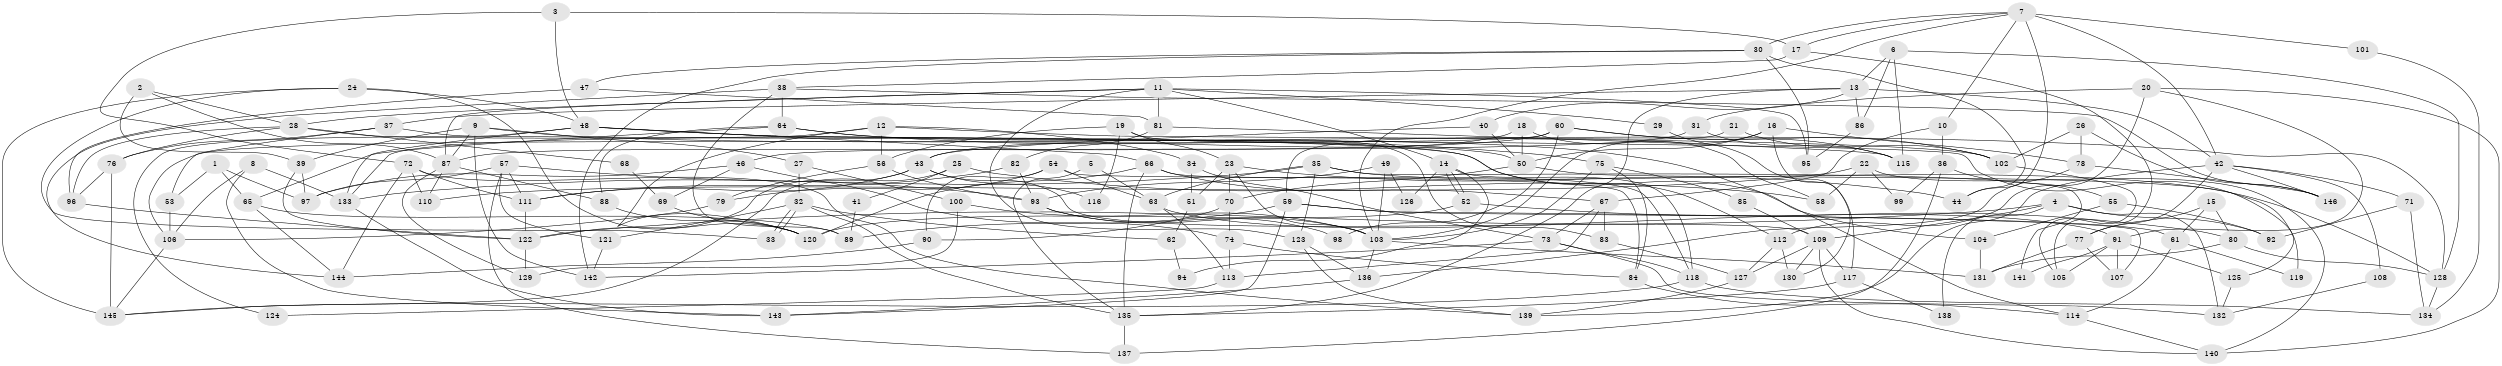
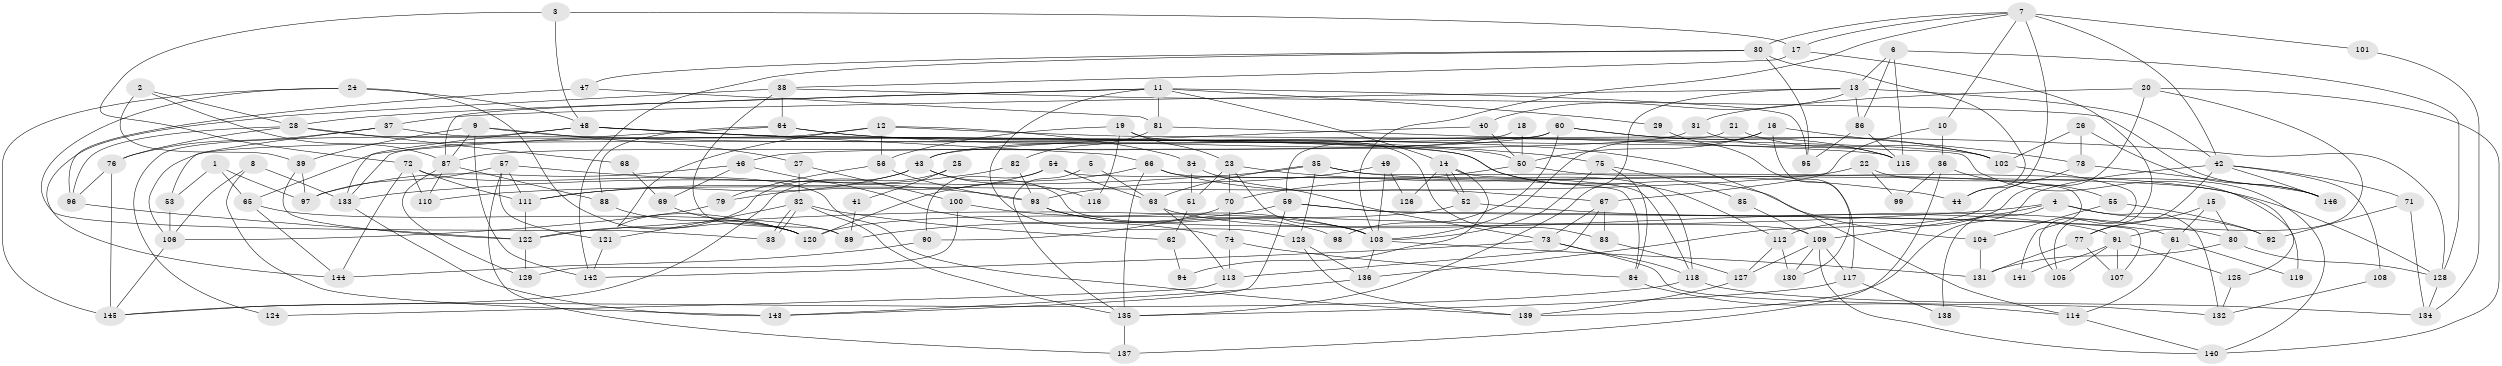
edge "86" -- "115": added
node "58": removed
